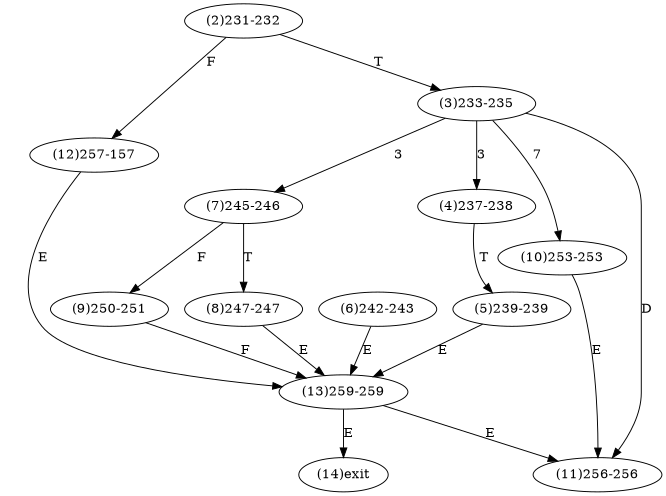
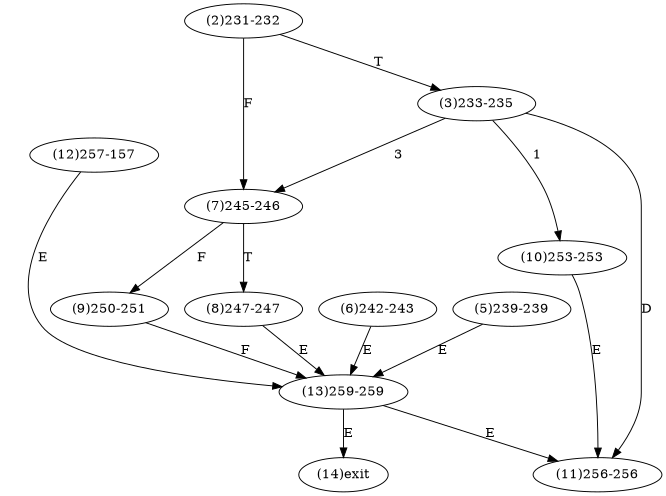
edge "(2)231-232" -> "(12)257-157": now "(2)231-232" -> "(7)245-246"
edge "(3)233-235" -> "(10)253-253": label "7" -> "1"
node "(4)237-238": removed
